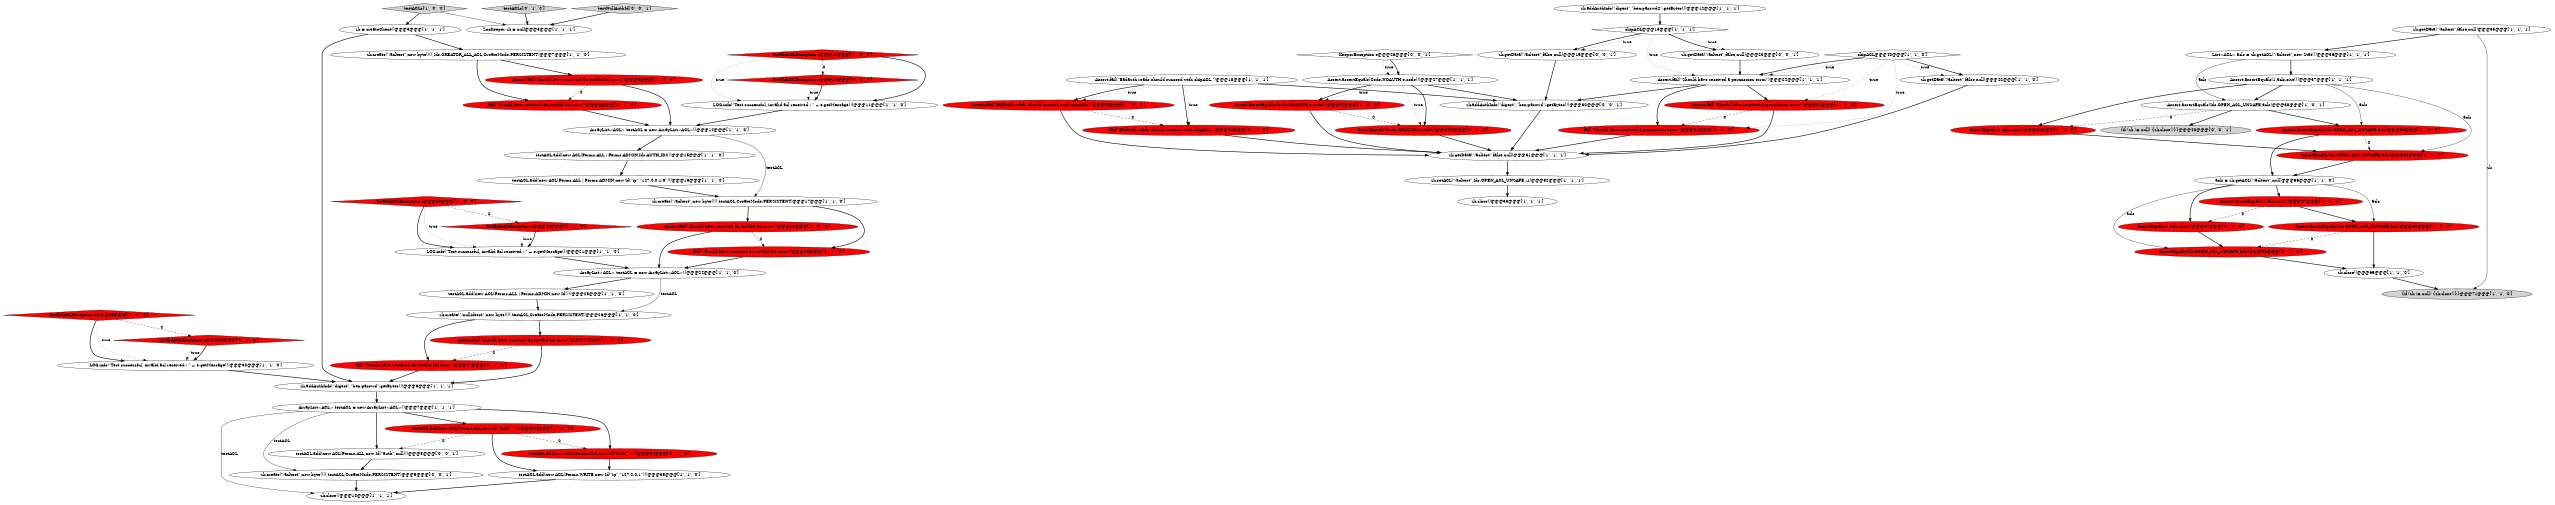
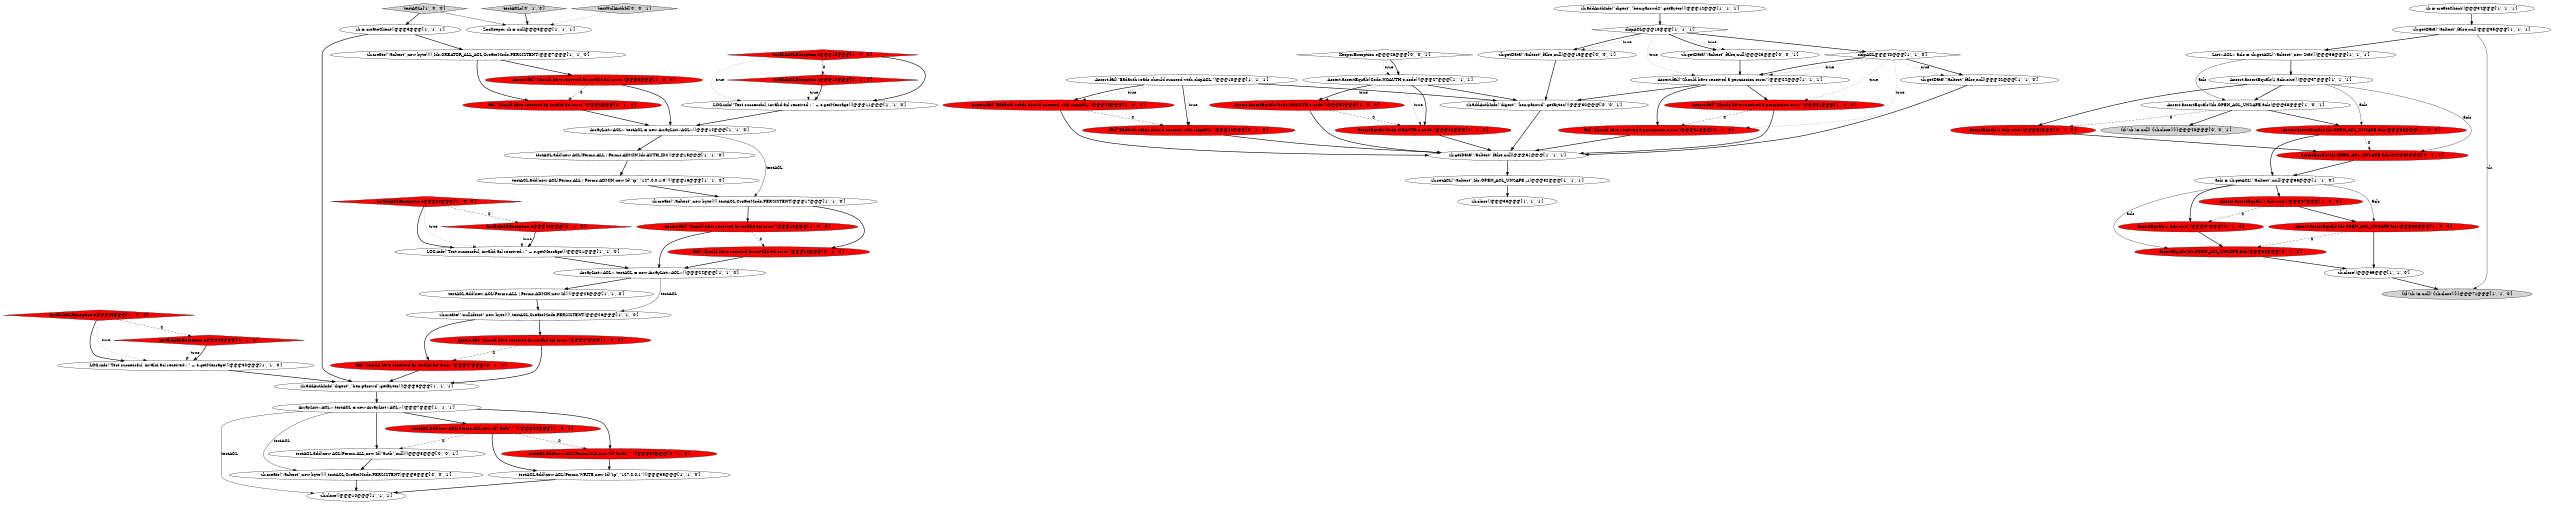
node "zk = createClient()@@@34@@@['1', '1', '1']": added
edge "testNullAuthId['0', '0', '1']" -> "ZooKeeper zk = null@@@3@@@['1', '1', '1']": style bold -> dotted
edge "skipACL@@@13@@@['1', '1', '1']" -> "skipACL@@@40@@@['1', '1', '0']": added
